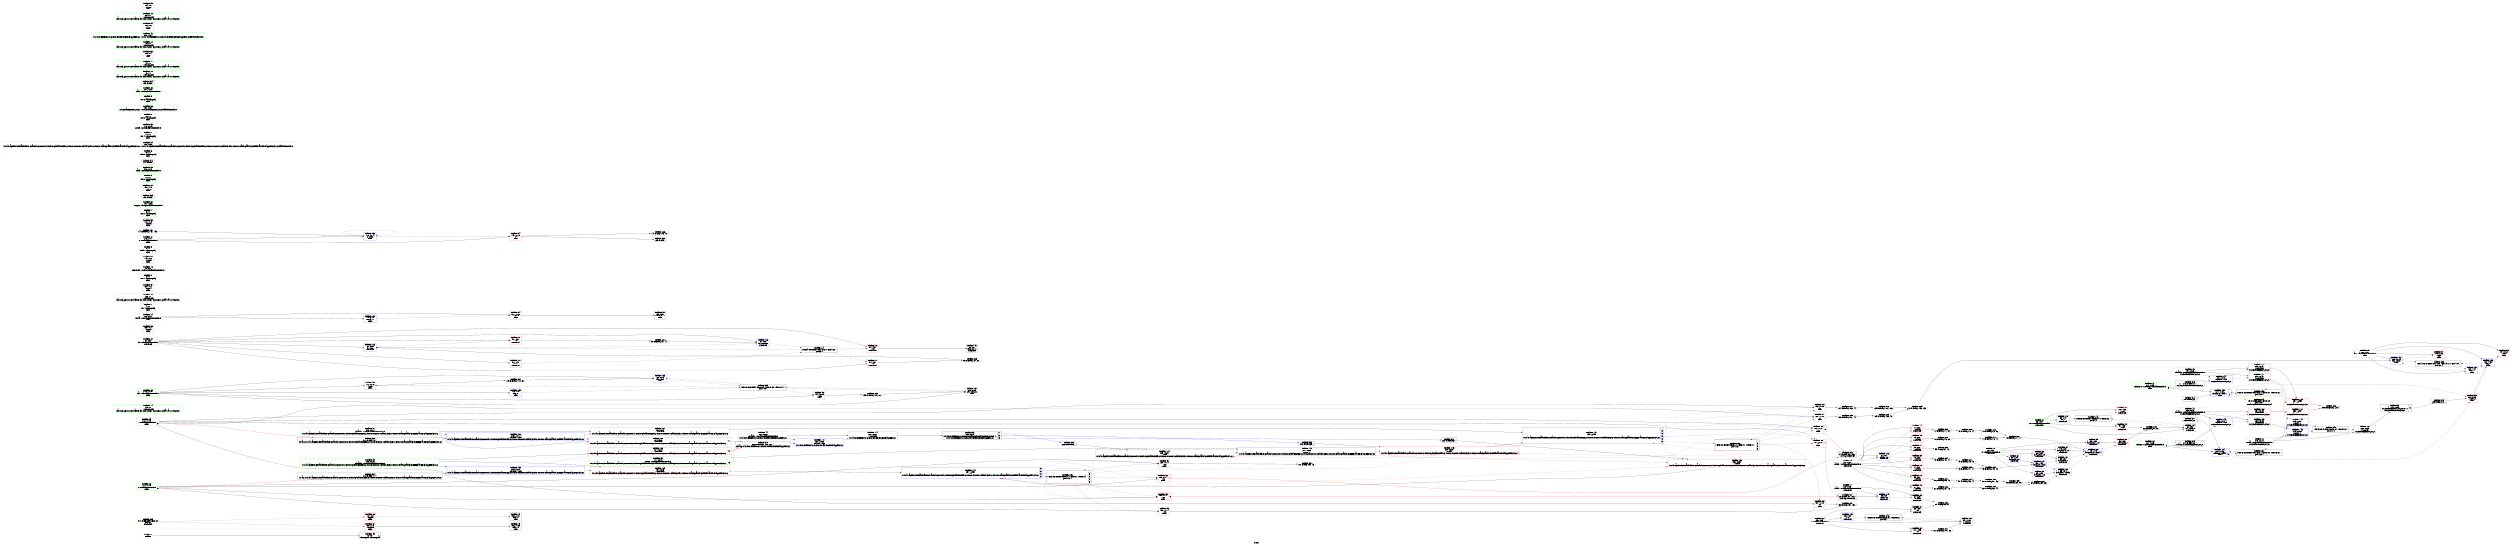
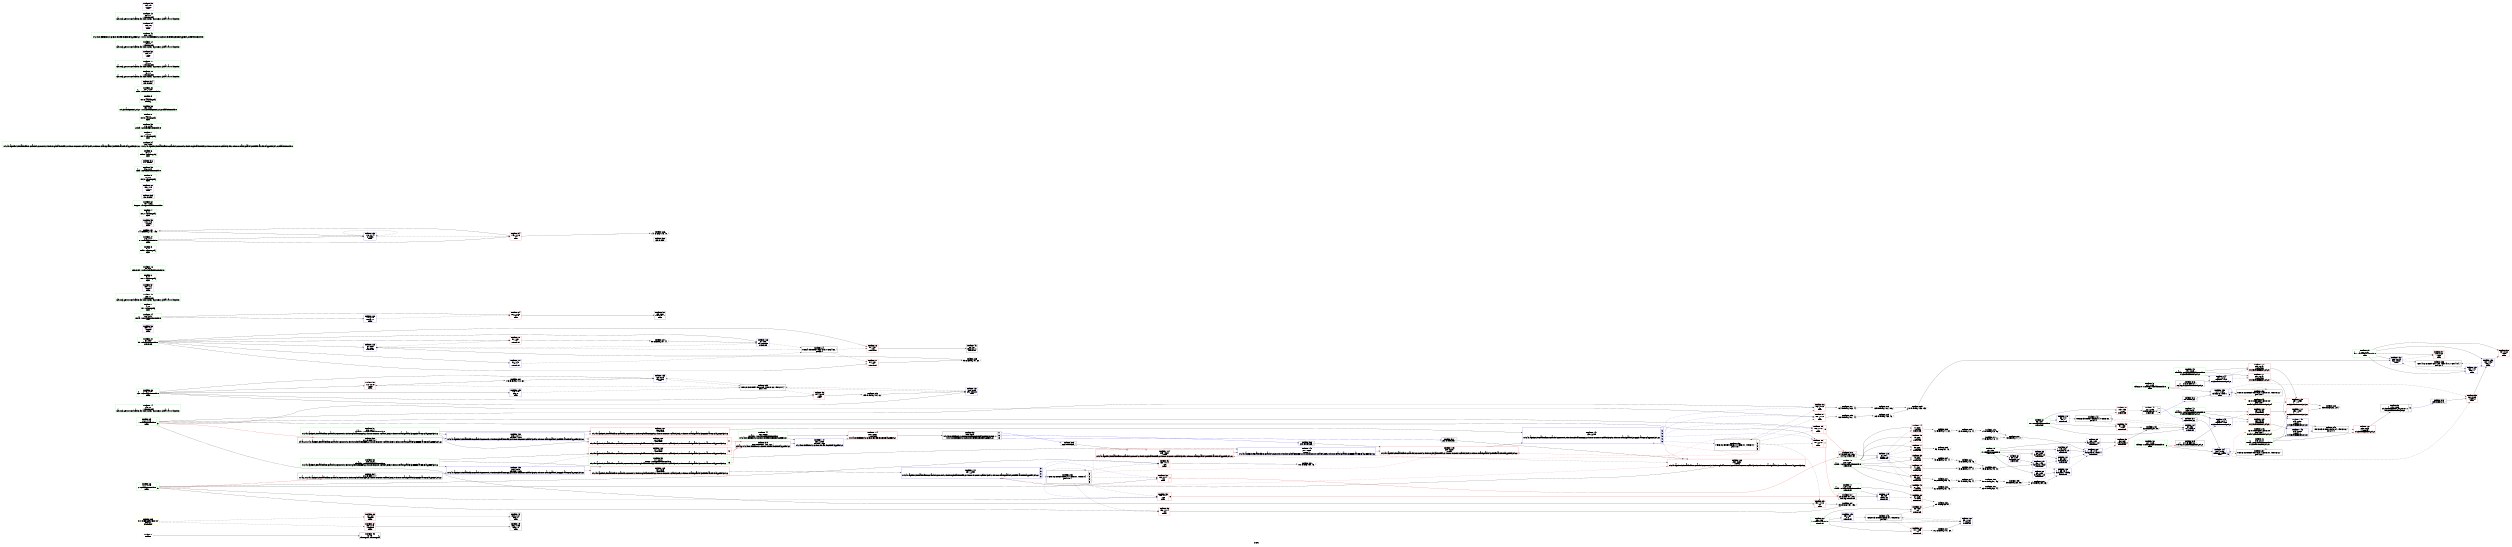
node "NodeID: 9": text "Glob" -> "Binary"
edge "NodeID: 94" -> "NodeID: 308": now "NodeID: 94" -> "NodeID: 197"
node "NodeID: 58": removed
node "NodeID: 46": text "_Z5printf" -> "_Z5solveii"
node "NodeID: 47": added
node "NodeID: 246": added
node "NodeID: 210": removed
